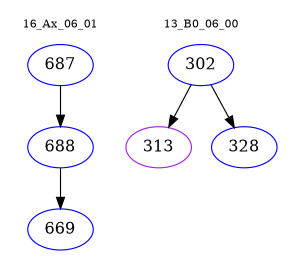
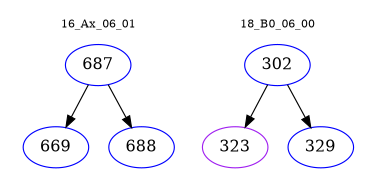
cluster "13_B0_06_00": label "13_B0_06_00" -> "18_B0_06_00"
node "313": label "313" -> "323"
node "328": label "328" -> "329"
edge "688" -> "669": now "687" -> "669"
